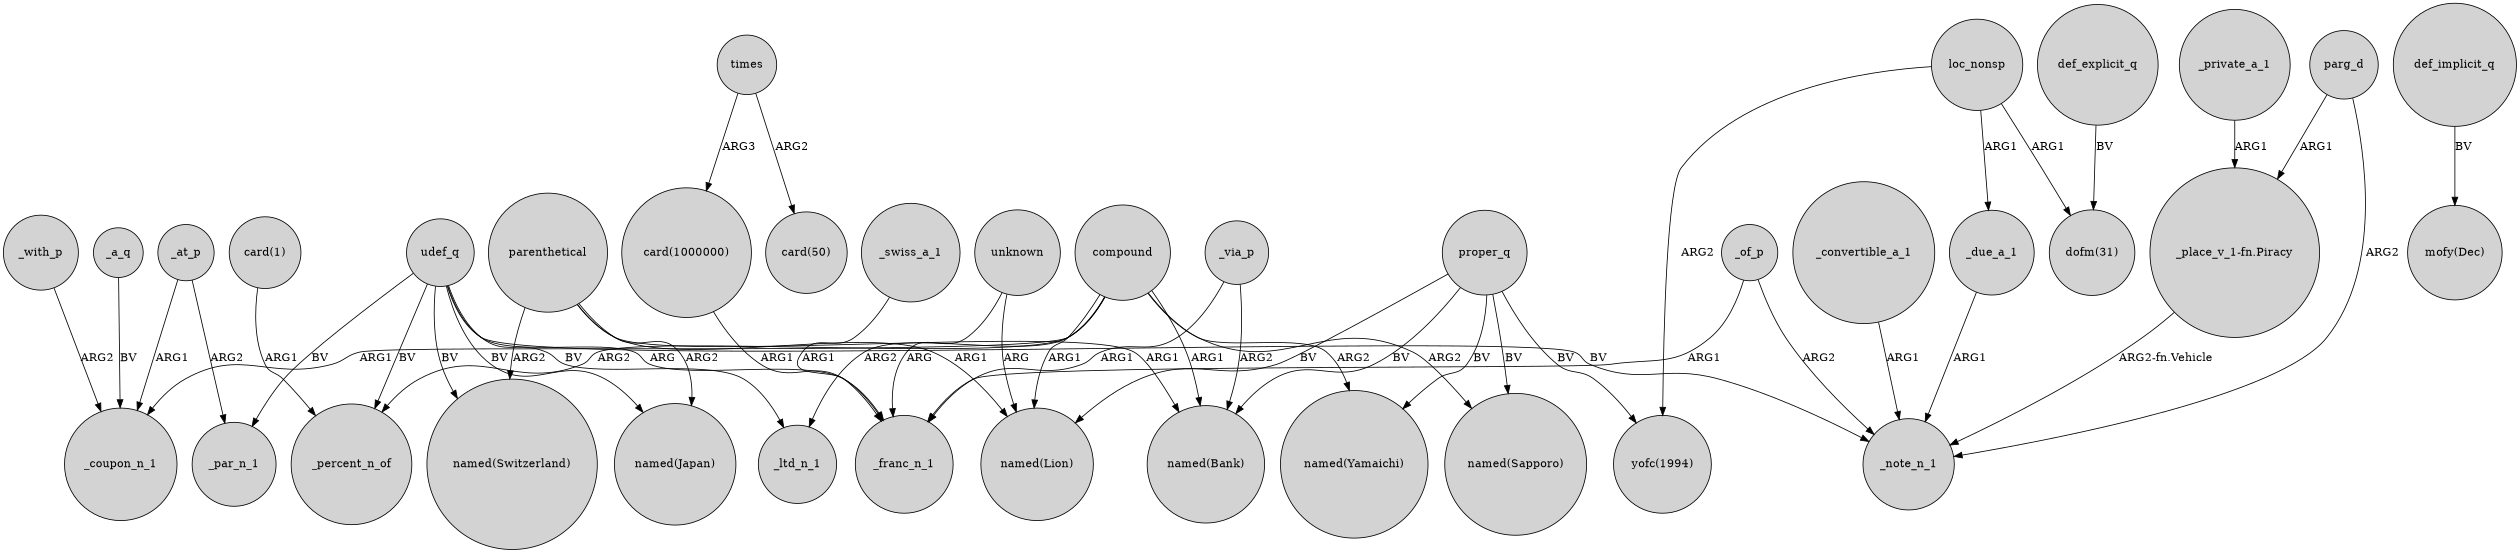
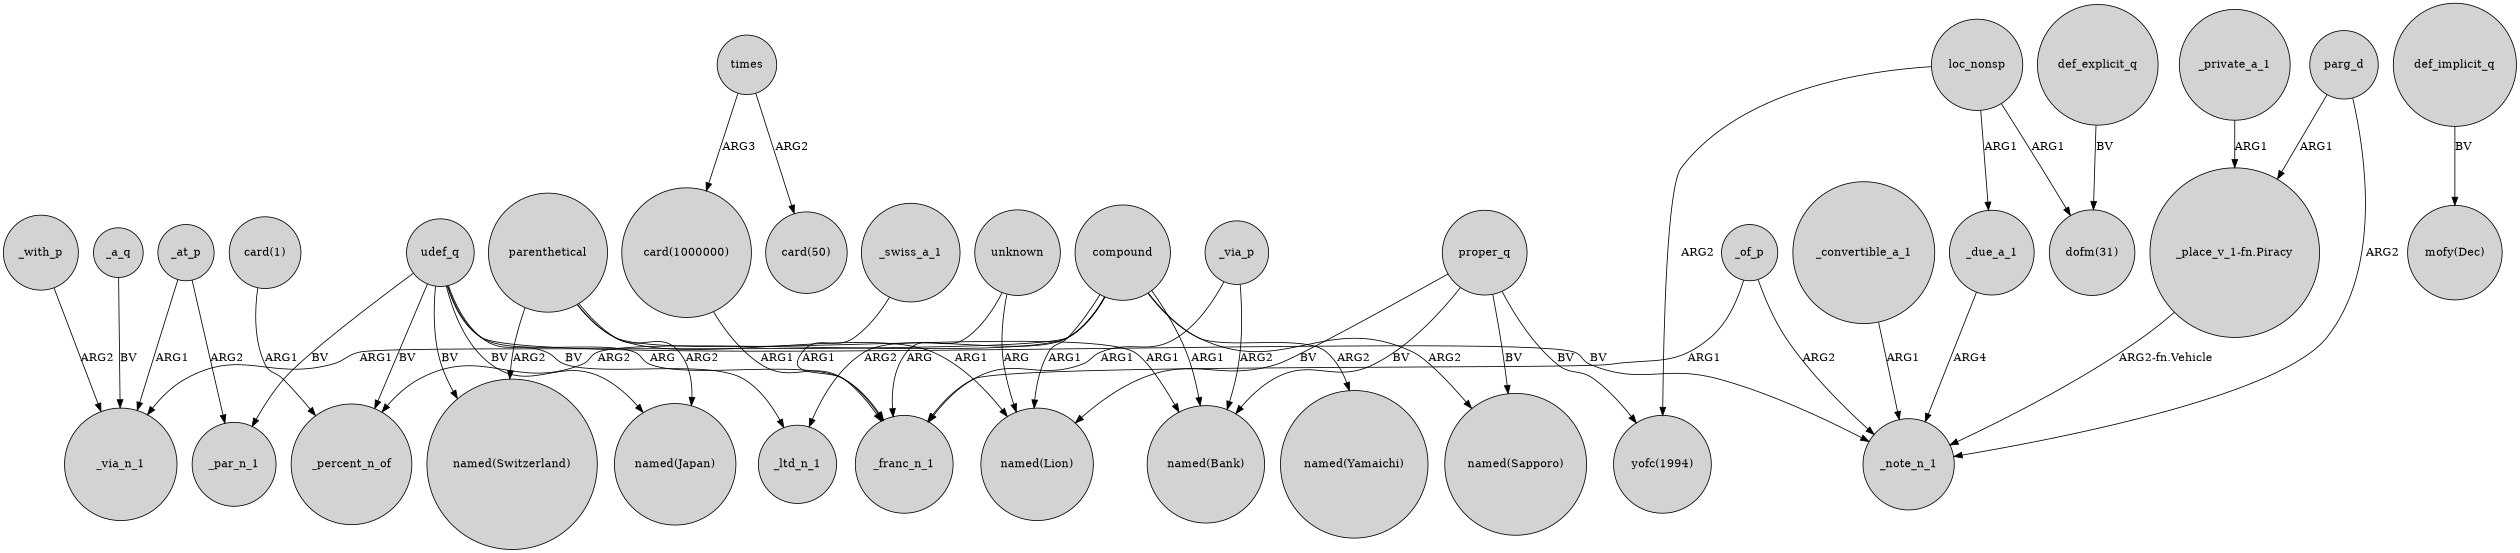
edge "_due_a_1" -> "_note_n_1": label "ARG1" -> "ARG4"
edge "proper_q" -> "named(Yamaichi)": removed, label "BV"
node "_coupon_n_1": label "_coupon_n_1" -> "_via_n_1"
